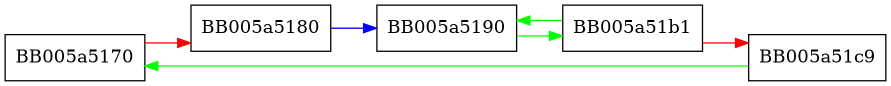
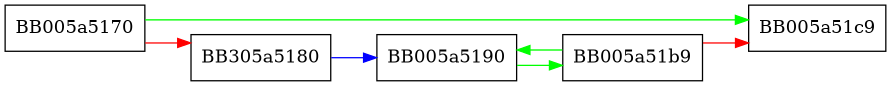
node "BB005a5180": label "BB005a5180" -> "BB305a5180"
node "BB005a51b1": label "BB005a51b1" -> "BB005a51b9"
edge "BB005a51c9" -> "BB005a5170": reversed
